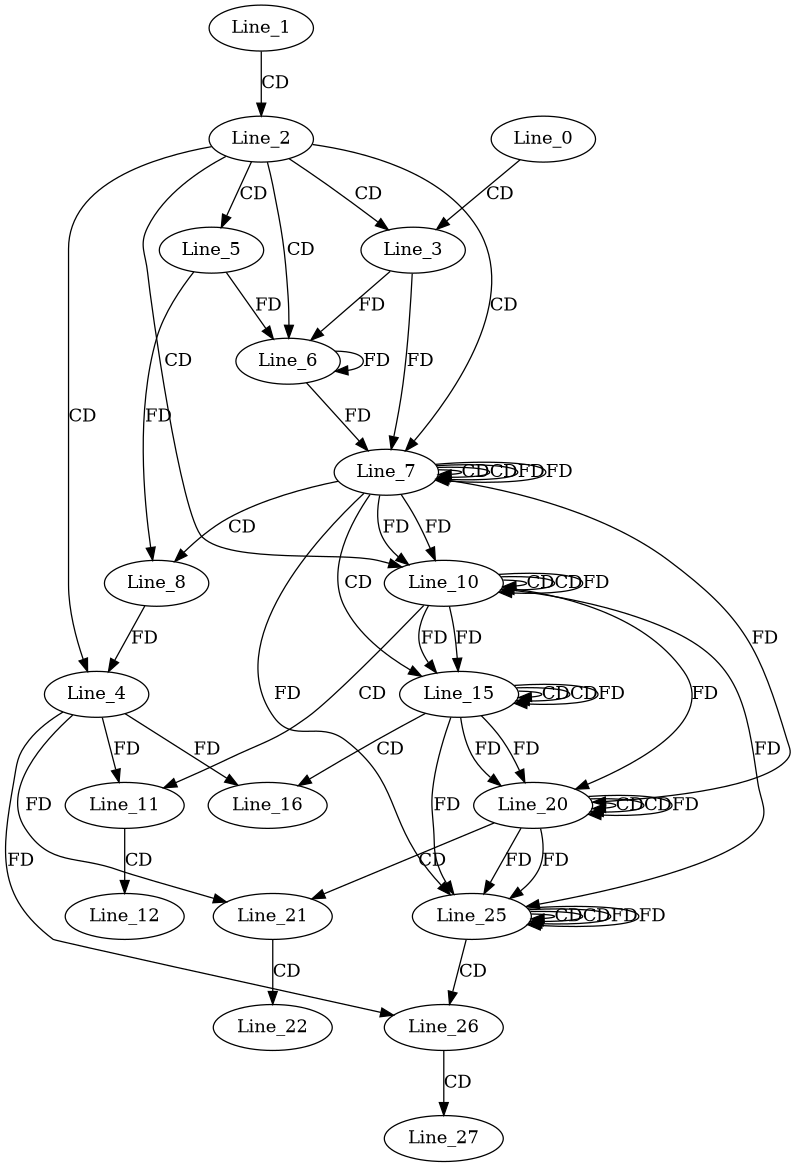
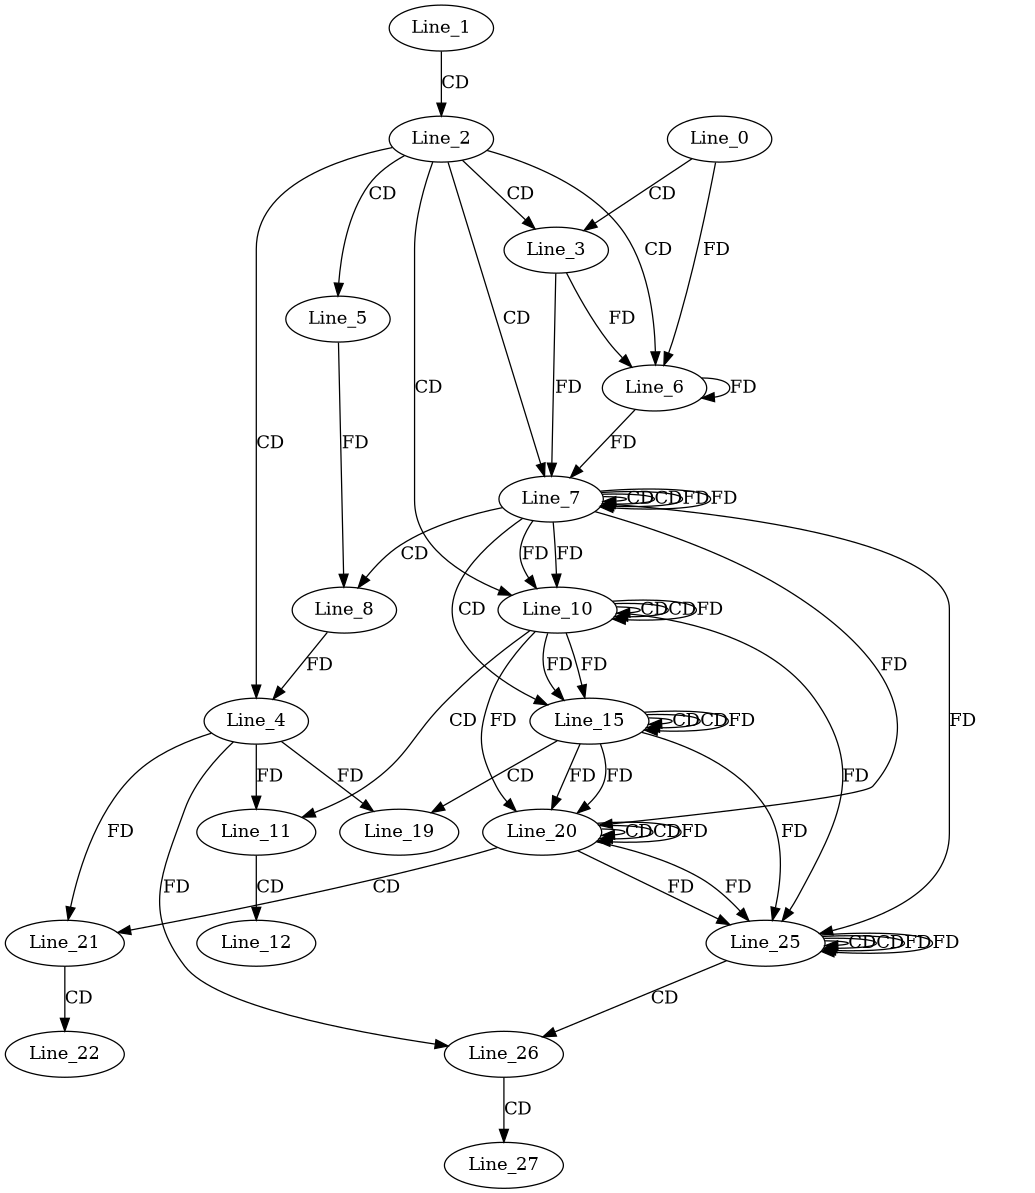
edge "Line_5" -> "Line_6": now "Line_0" -> "Line_6"
node "Line_16": label "Line_16" -> "Line_19"
